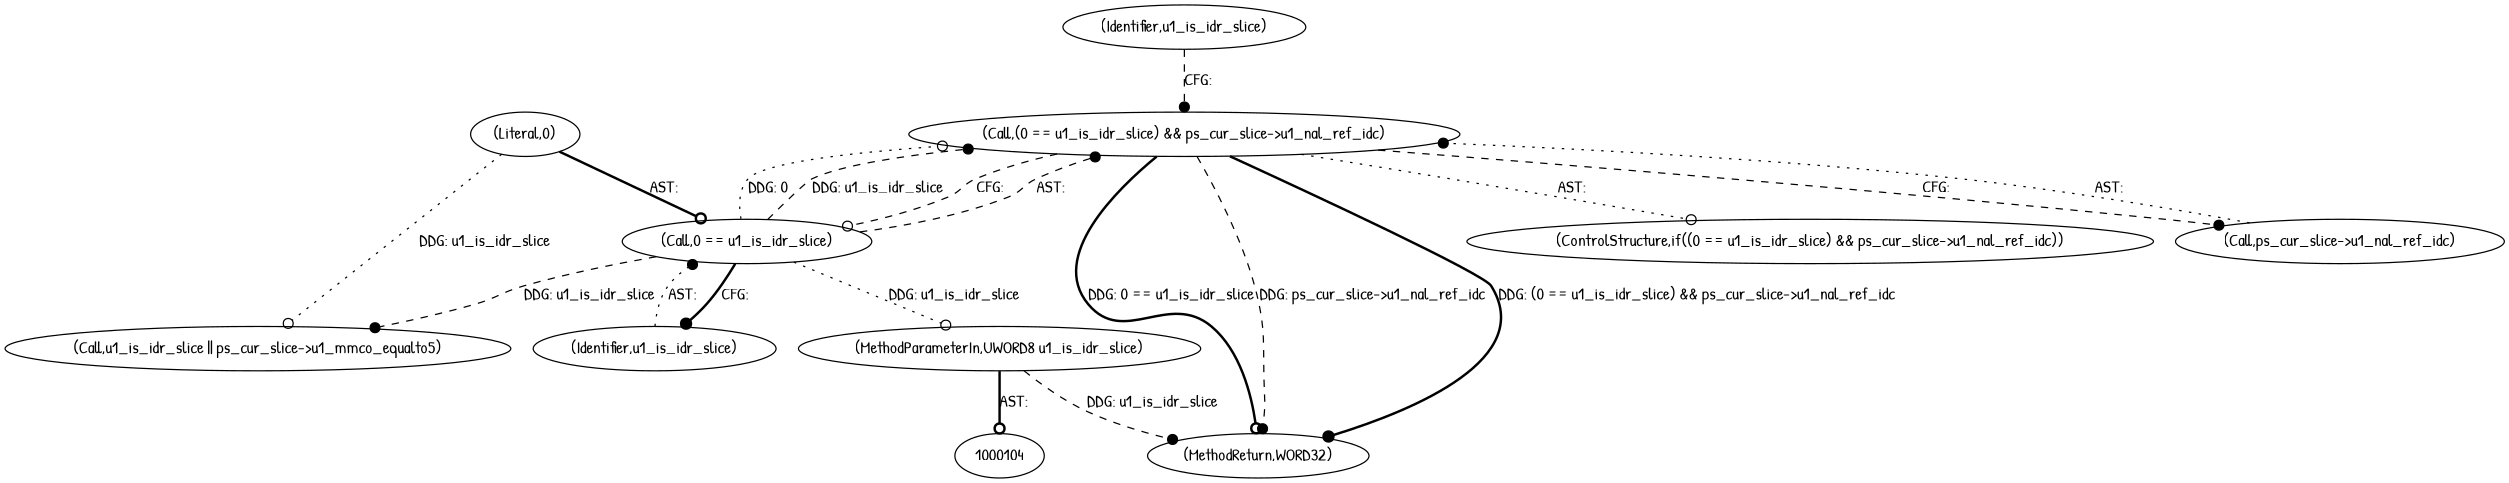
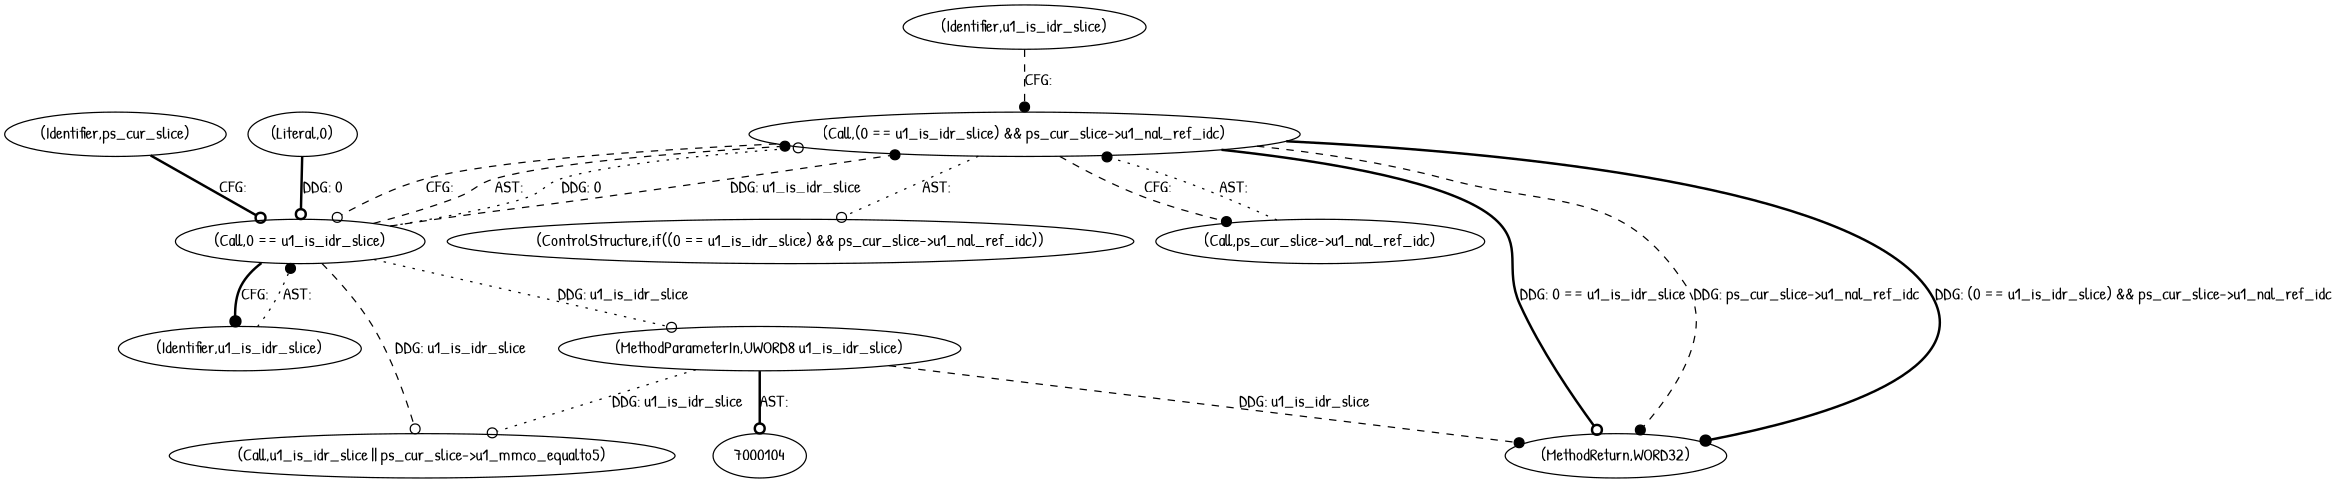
node "(Identifier,ps_cur_slice)": added
edge "(Literal,0)" -> "(Call,0 == u1_is_idr_slice)": label "AST: " -> "DDG: 0"
edge "(Literal,0)" -> "(Call,u1_is_idr_slice || ps_cur_slice->u1_mmco_equalto5)": now "(MethodParameterIn,UWORD8 u1_is_idr_slice)" -> "(Call,u1_is_idr_slice || ps_cur_slice->u1_mmco_equalto5)"
edge "(Call,0 == u1_is_idr_slice)" -> "(Call,u1_is_idr_slice || ps_cur_slice->u1_mmco_equalto5)": arrowhead dot -> odot
node "1000104": label "1000104" -> "7000104"
